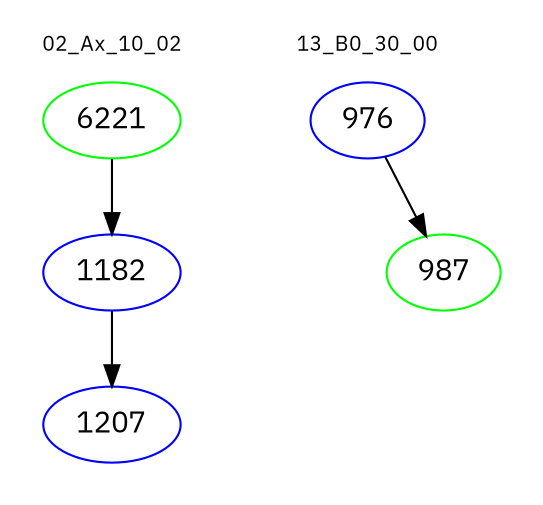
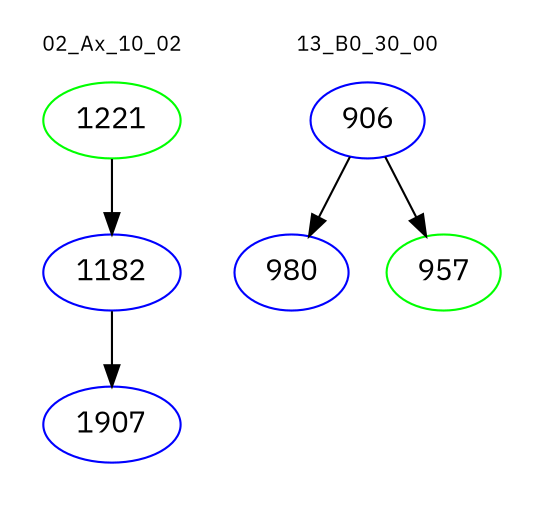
node "6221": label "6221" -> "1221"
node "976": label "976" -> "906"
node "980": added
node "987": label "987" -> "957"
node "1207": label "1207" -> "1907"
